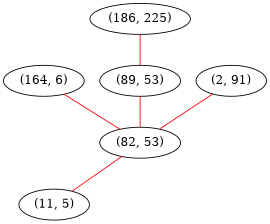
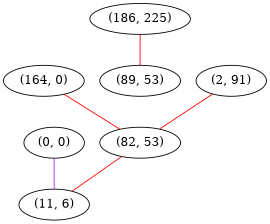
node "(164, 6)": label "(164, 6)" -> "(164, 0)"
edge "(89, 53)" -- "(82, 53)": removed
node "(0, 0)": added
node "(11, 5)": label "(11, 5)" -> "(11, 6)"
